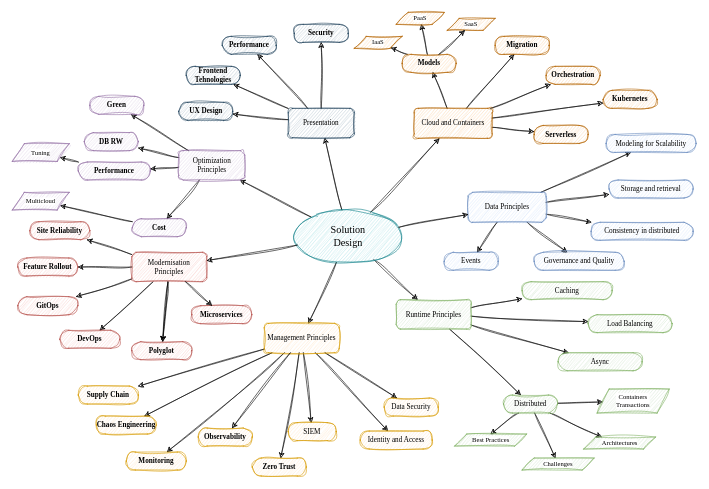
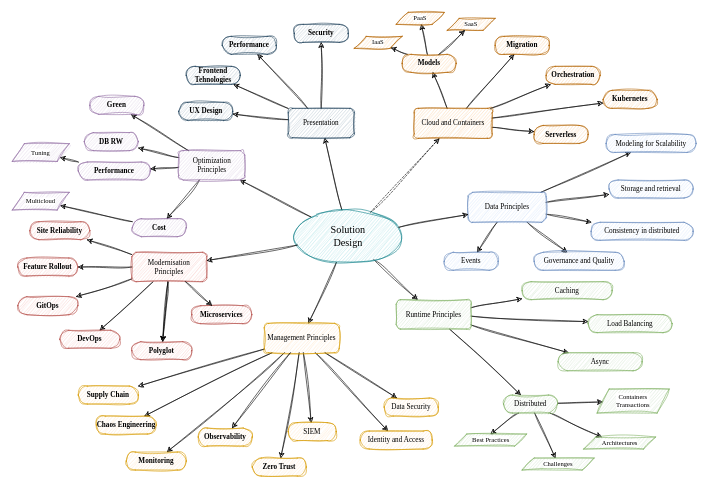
edge "Solution Design" -> "Cloud and Containers": style solid -> dashed
